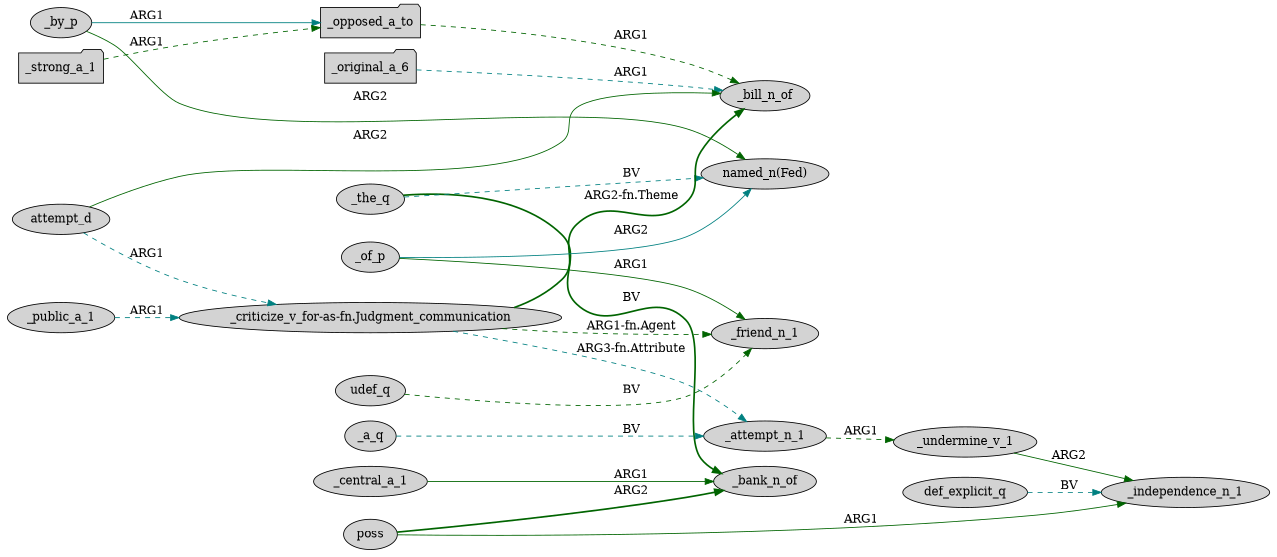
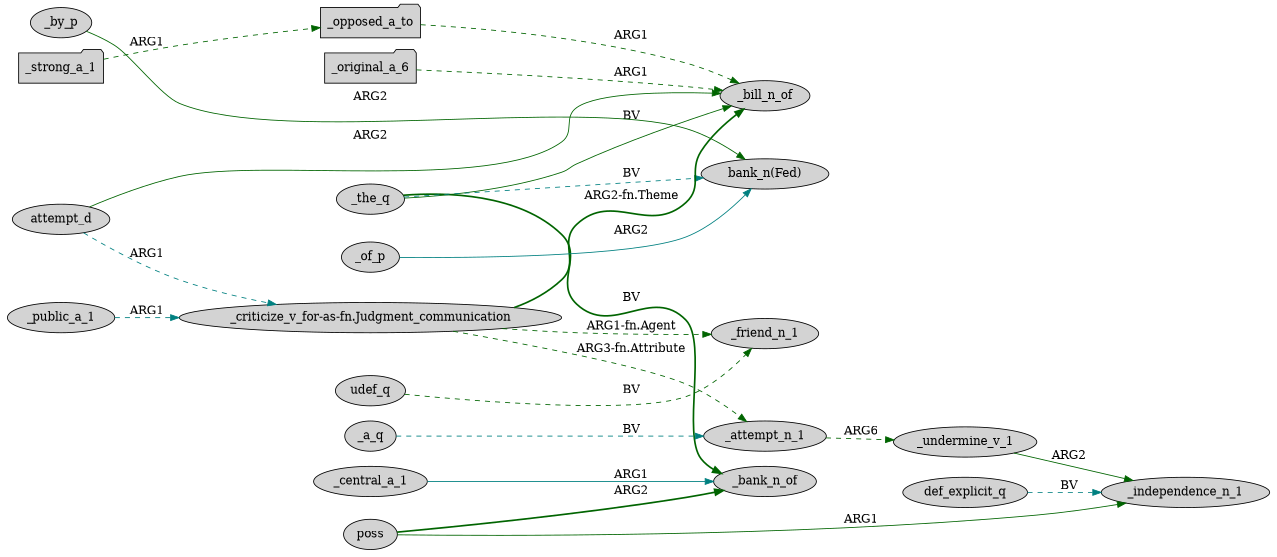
edge "_by_p" -> "_opposed_a_to": removed, label "ARG1"
edge "_original_a_6" -> "_bill_n_of": color teal -> darkgreen
edge "_the_q" -> "_bill_n_of": added, label "BV"
node "named_n(Fed)": label "named_n(Fed)" -> "bank_n(Fed)"
edge "_of_p" -> "_friend_n_1": removed, label "ARG1"
edge "_criticize_v_for-as-fn.Judgment_communication" -> "_attempt_n_1": color teal -> darkgreen
edge "_attempt_n_1" -> "_undermine_v_1": label "ARG1" -> "ARG6"
edge "_central_a_1" -> "_bank_n_of": color darkgreen -> teal
